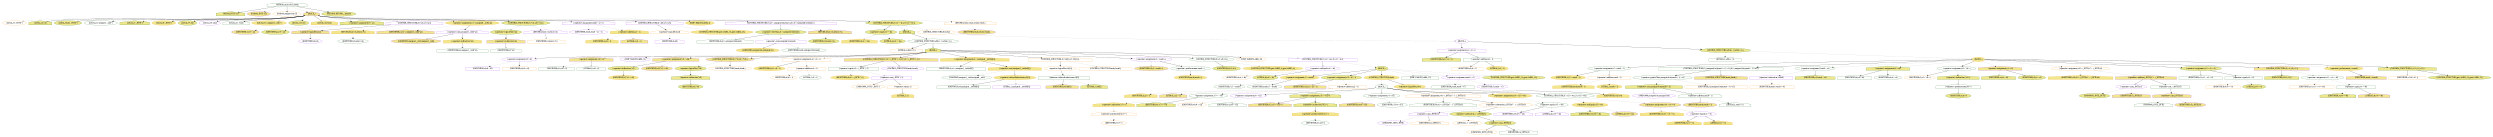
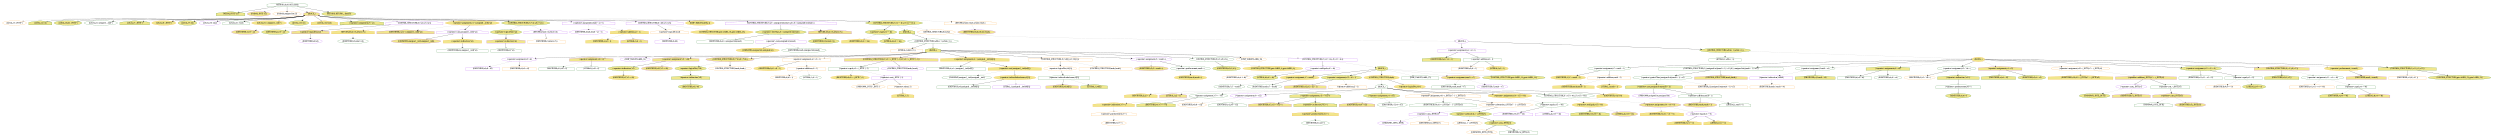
node "(<operator>.assignment,result = v7)": fillcolor white -> khaki
node "(<operator>.assignment,v4 = v13)": fillcolor white -> khaki
